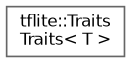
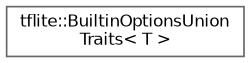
node "tflite::Traits Traits< T >": label "tflite::Traits Traits< T >" -> "tflite::BuiltinOptionsUnion Traits< T >"
